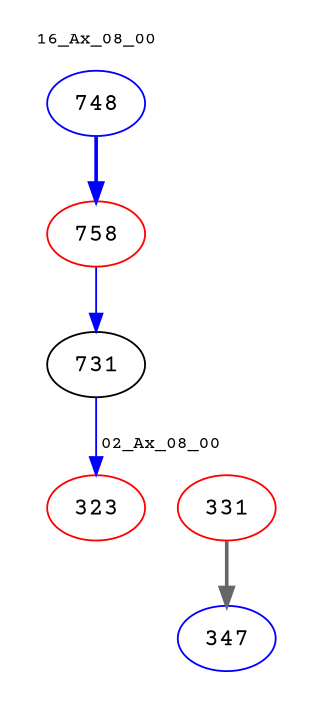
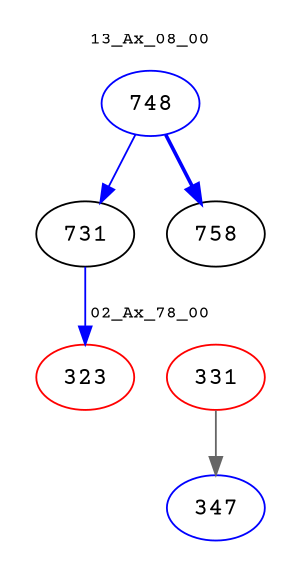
cluster "16_Ax_08_00": label "16_Ax_08_00" -> "13_Ax_08_00"
node "758": color red -> black
edge "758" -> "731": now "748" -> "731"
cluster "02_Ax_08_00": label "02_Ax_08_00" -> "02_Ax_78_00"
edge "331" -> "347": style bold -> solid
